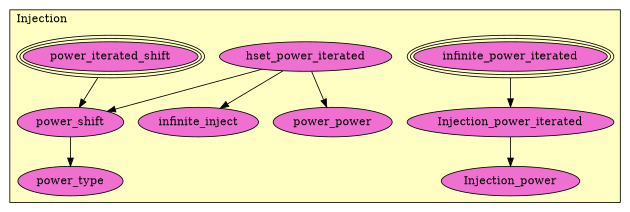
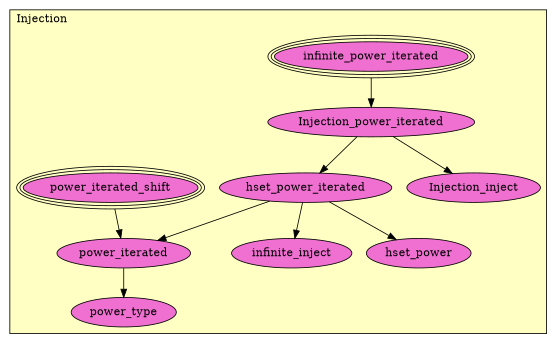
node "power_shift": label "power_shift" -> "power_iterated"
node "power_power": label "power_power" -> "hset_power"
edge "Injection_power_iterated" -> "hset_power_iterated": added
node "Injection_power": label "Injection_power" -> "Injection_inject"
